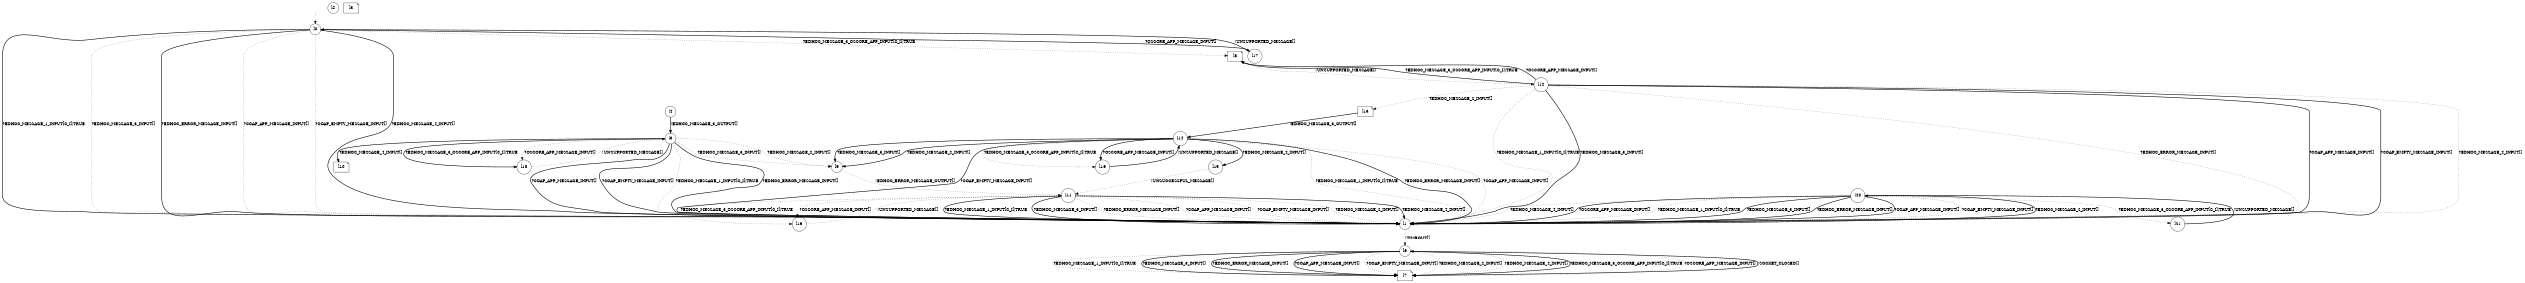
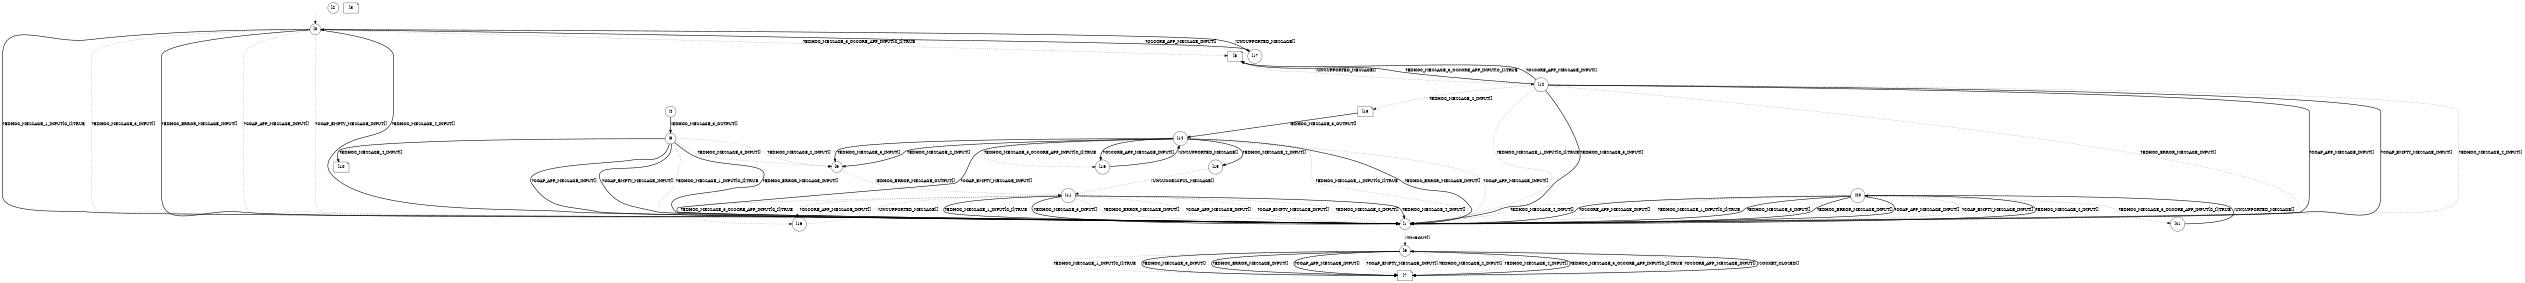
node "l18": removed
